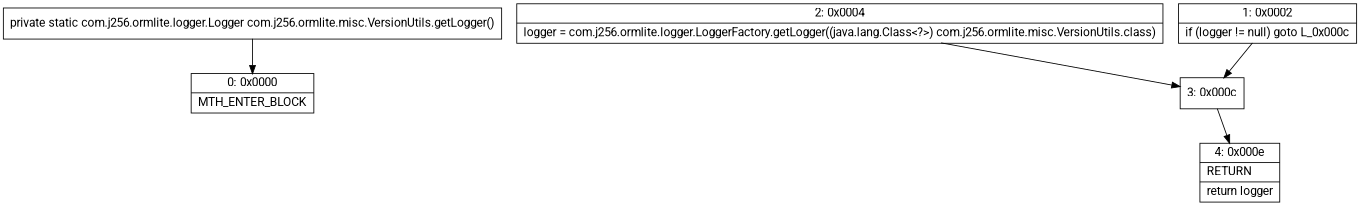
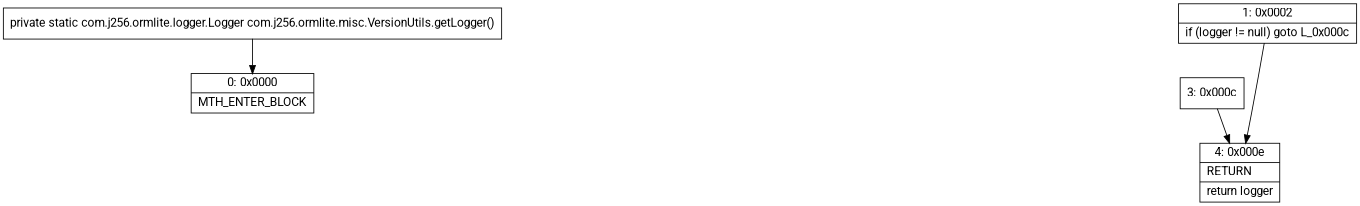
node "2: 0x0004": removed
edge "1: 0x0002" -> "3: 0x000c": now "1: 0x0002" -> "4: 0x000e"
